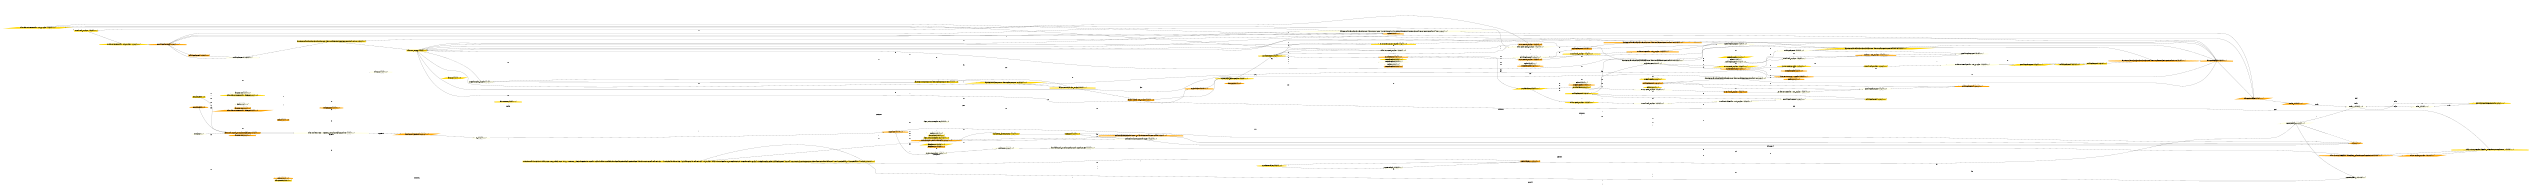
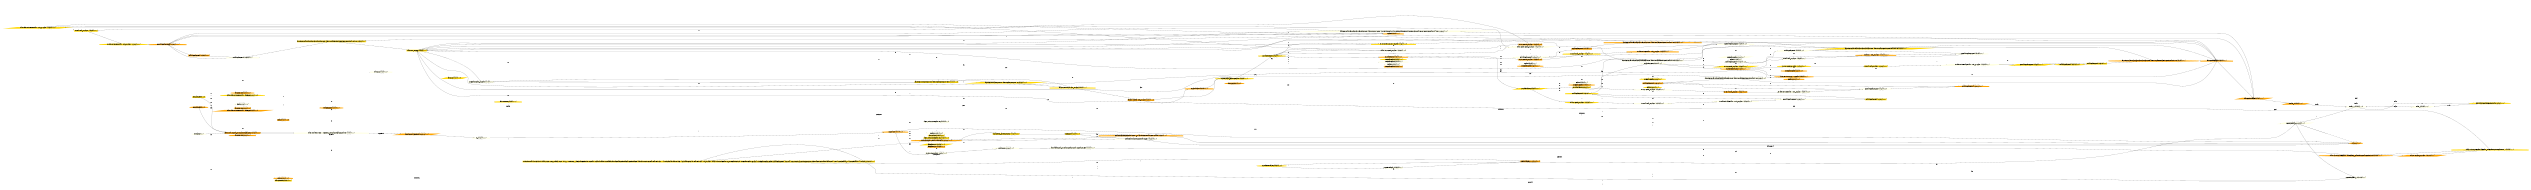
node "ServerExpectation expectation@@@71@@@['0', '0', '1']": fillcolor gold -> lightyellow
node "final QueryRunner runner@@@2@@@['1', '0', '0']": fillcolor lightyellow -> orange
